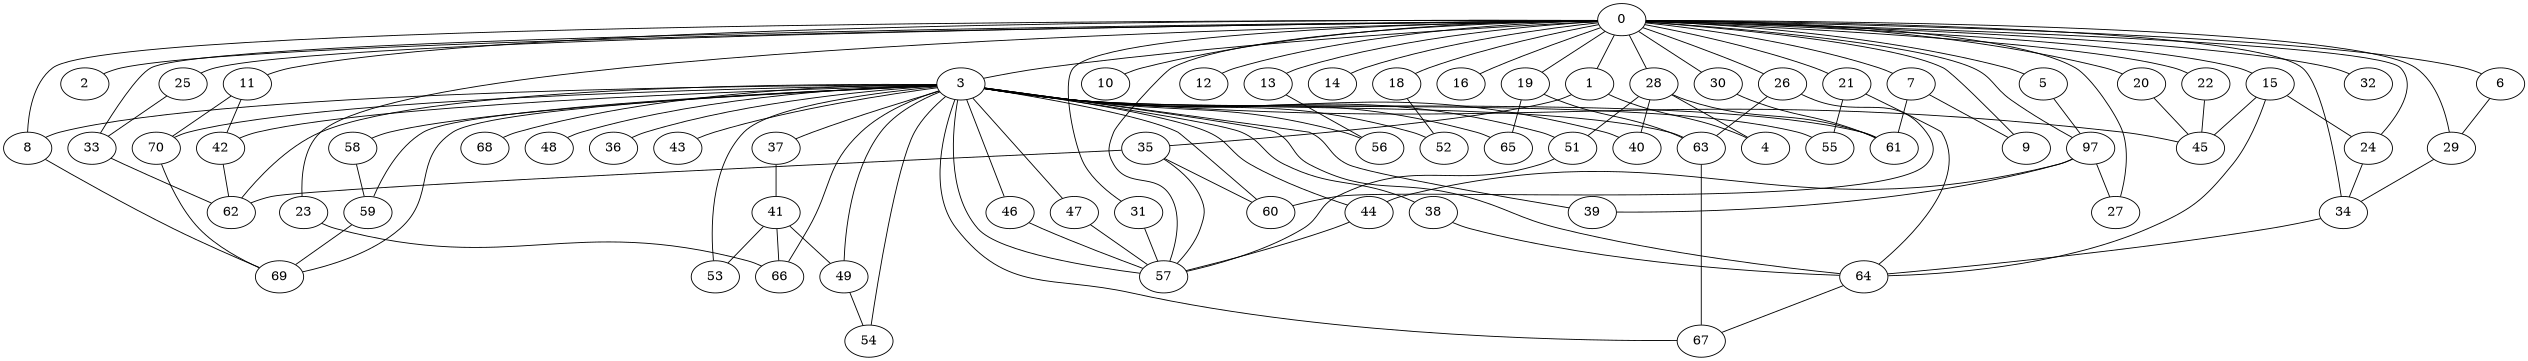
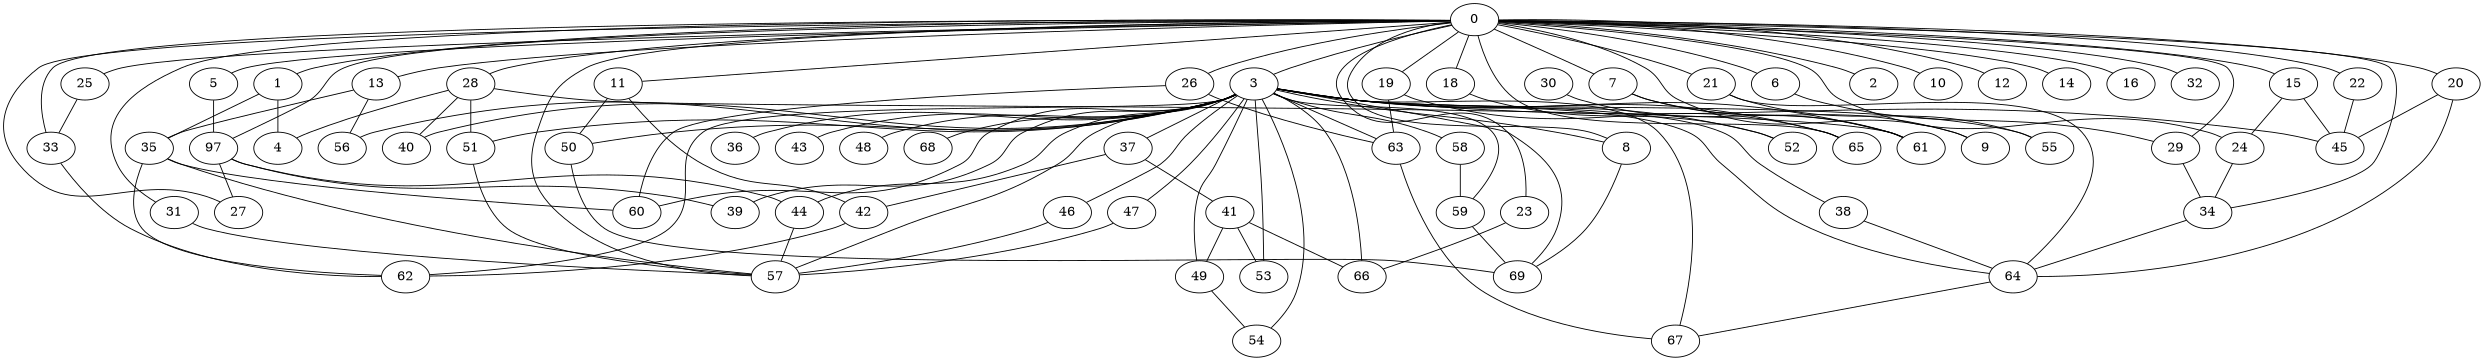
edge "0" -- "30": now "0" -- "65"
edge "3" -- "42": now "37" -- "42"
edge "13" -- "35": added
node "70": label "70" -> "50"
edge "15" -- "64": now "20" -- "64"
